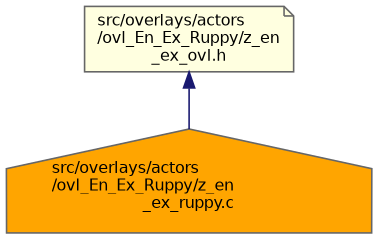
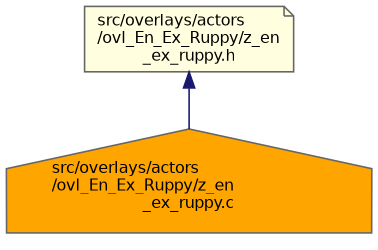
node "src/overlays/actors /ovl_En_Ex_Ruppy/z_en _ex_ovl.h": label "src/overlays/actors /ovl_En_Ex_Ruppy/z_en _ex_ovl.h" -> "src/overlays/actors /ovl_En_Ex_Ruppy/z_en _ex_ruppy.h"
